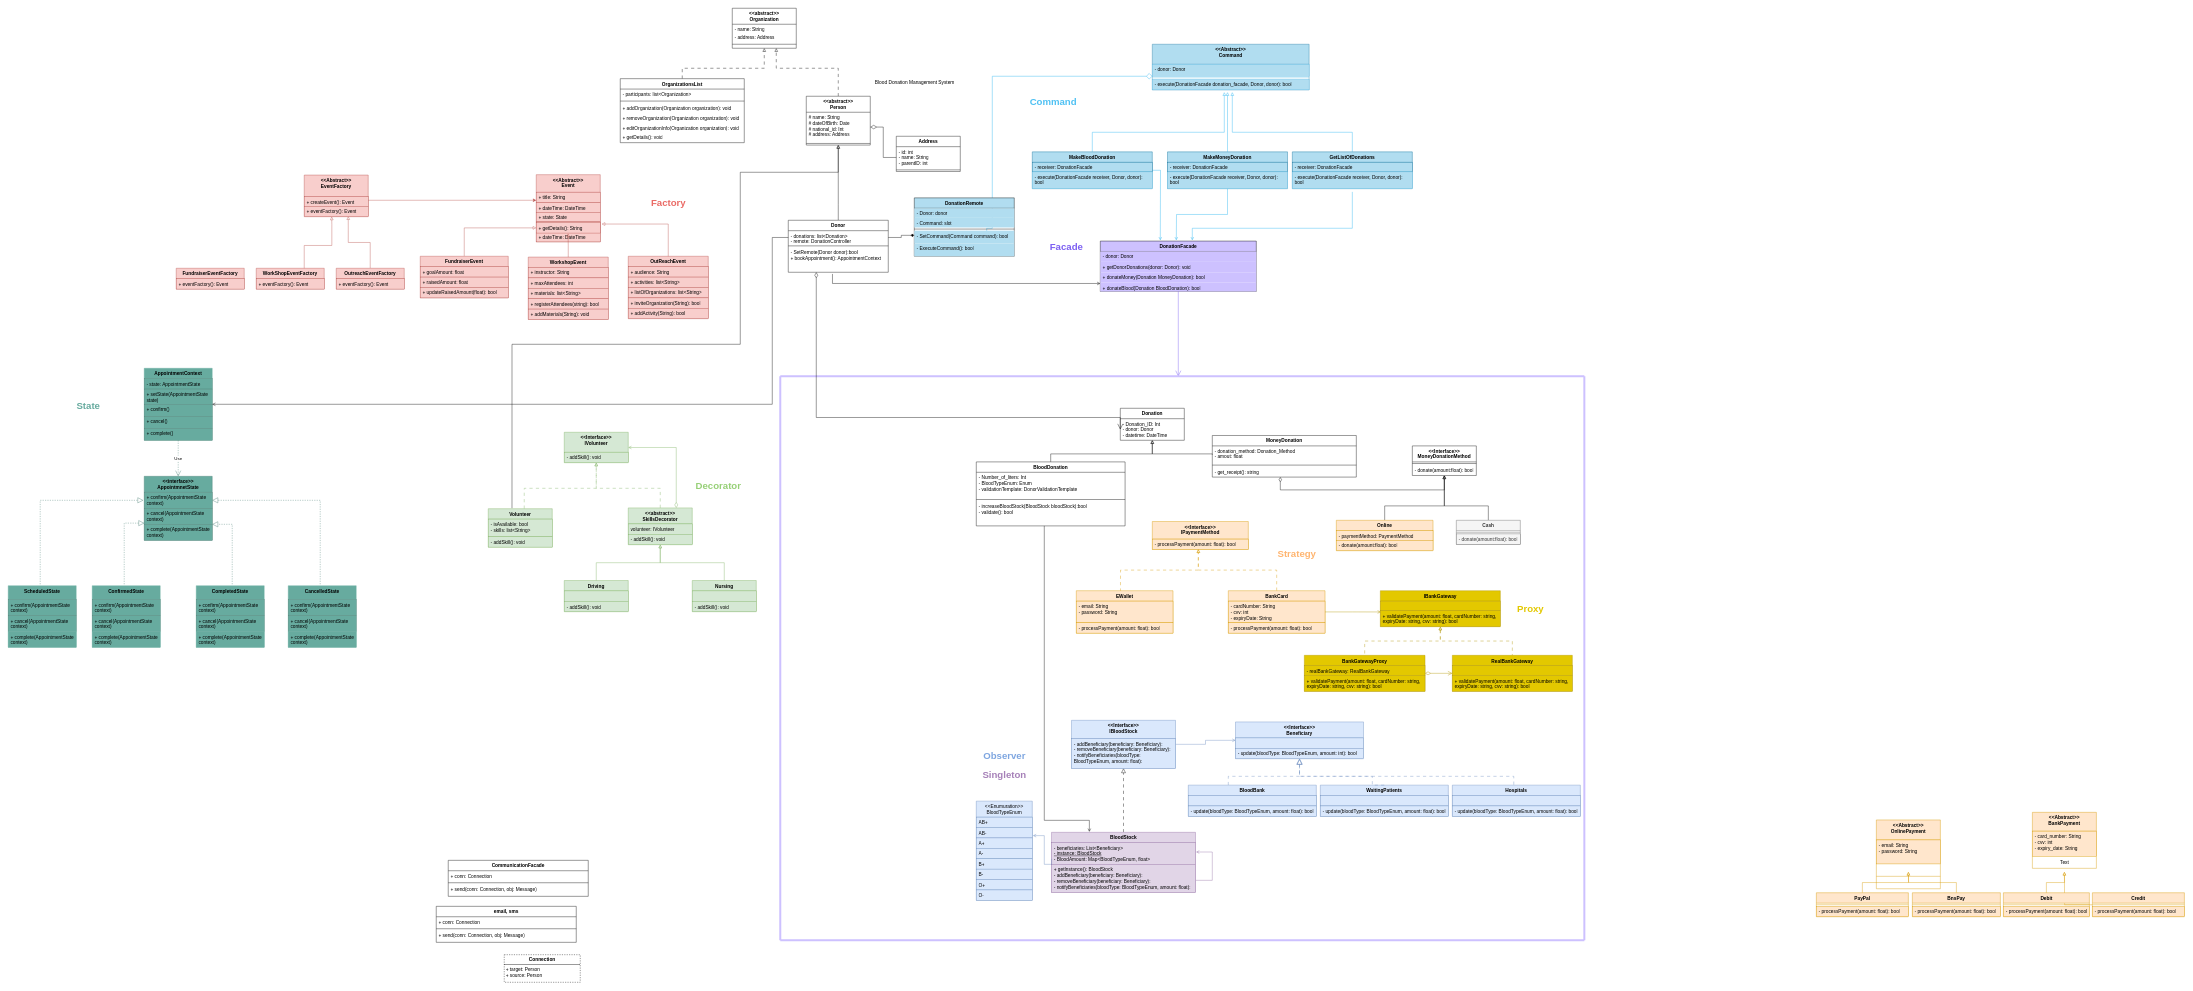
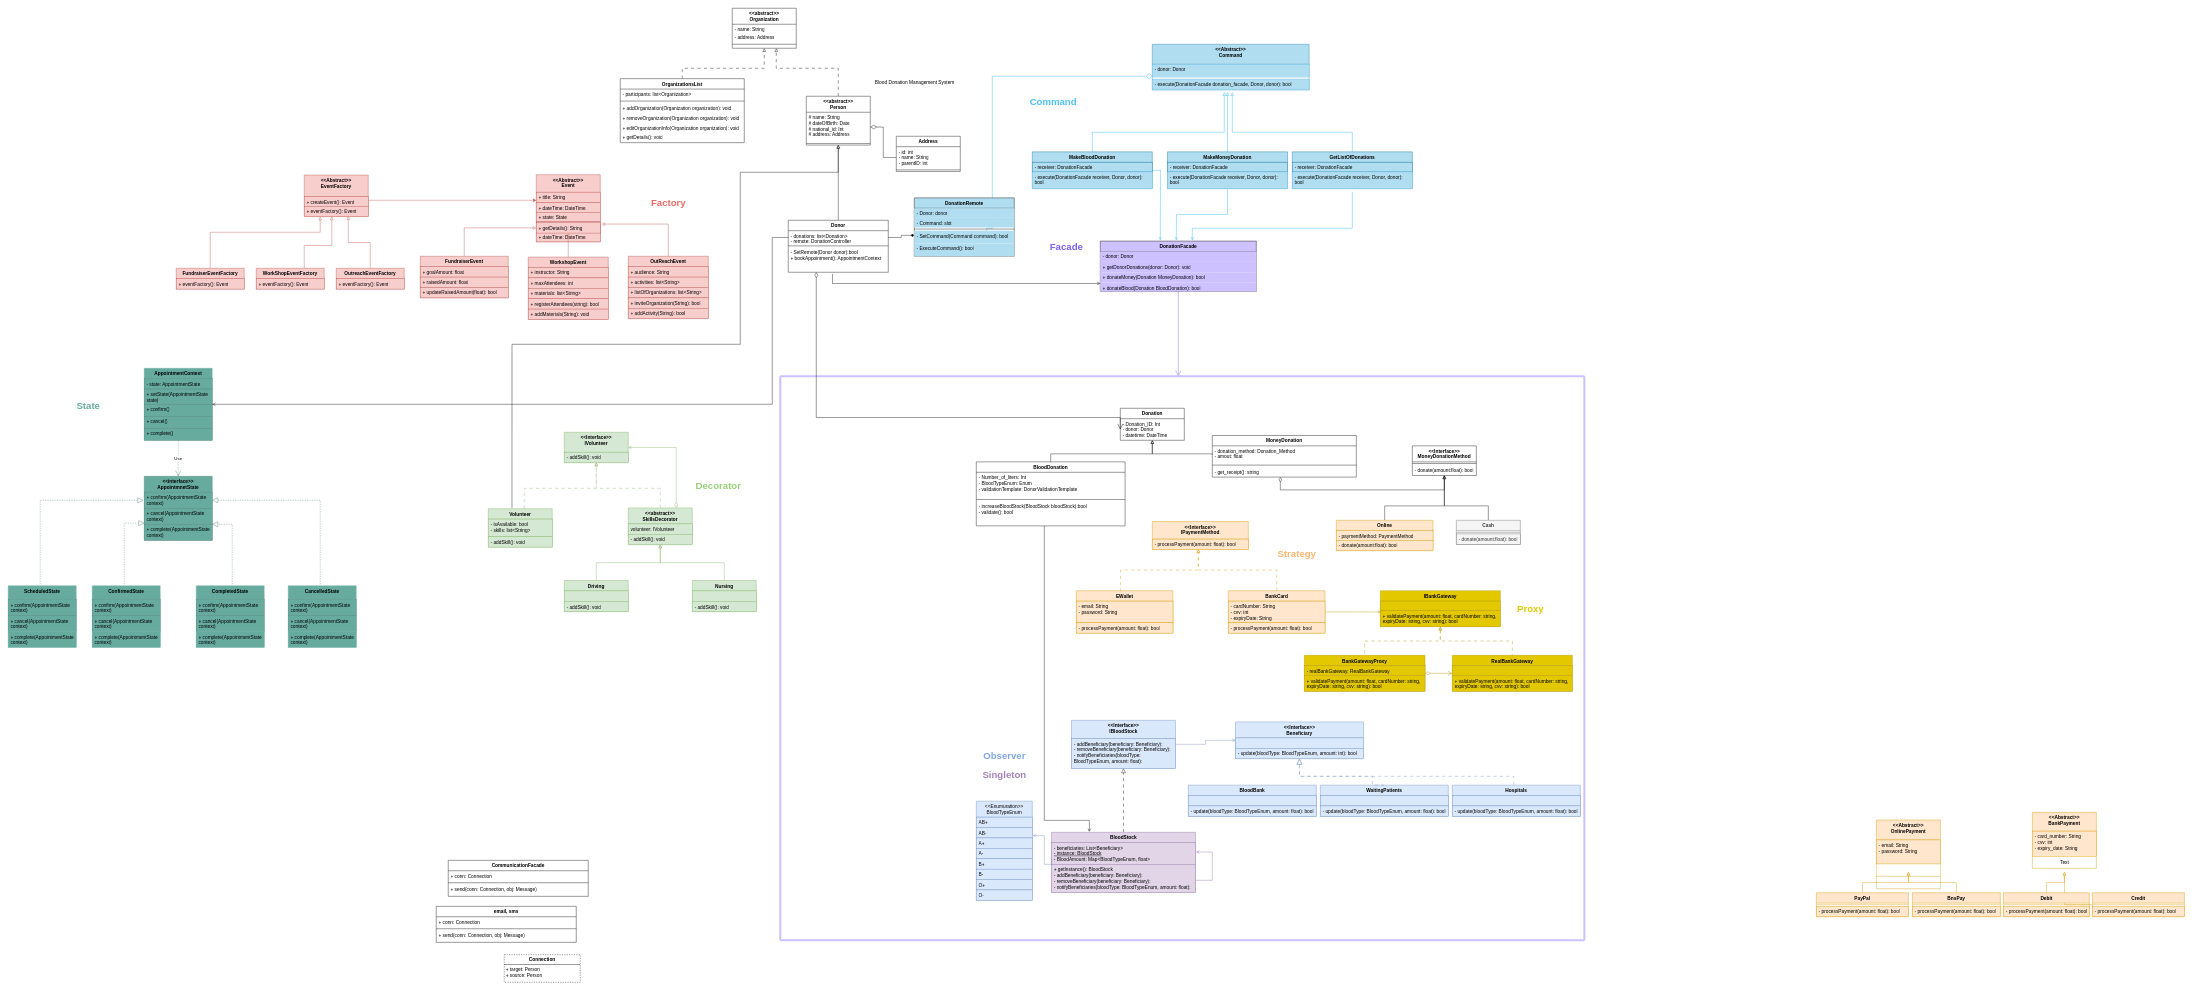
edge "FundraiserEventFactory" -> "<<Abstract>> EventFactory": added
edge "BloodBank" -> "<<Interface>> Beneficiary": removed
